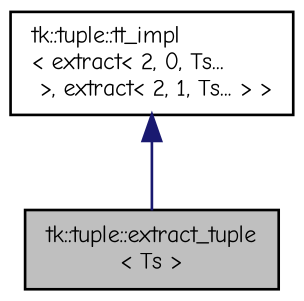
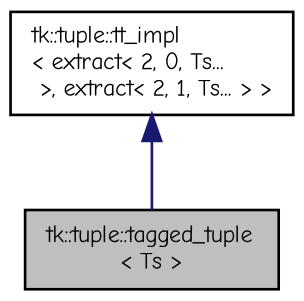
node "tk::tuple::extract_tuple < Ts >": label "tk::tuple::extract_tuple < Ts >" -> "tk::tuple::tagged_tuple < Ts >"
